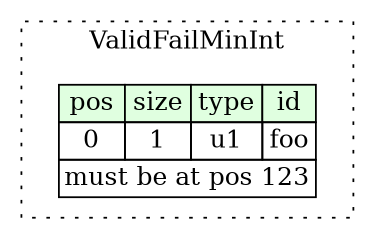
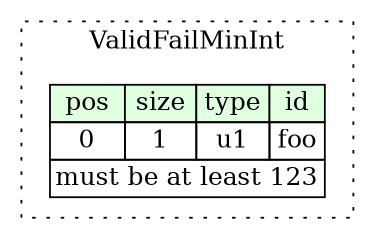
node "pos": text "must be at pos 123" -> "must be at least 123"
